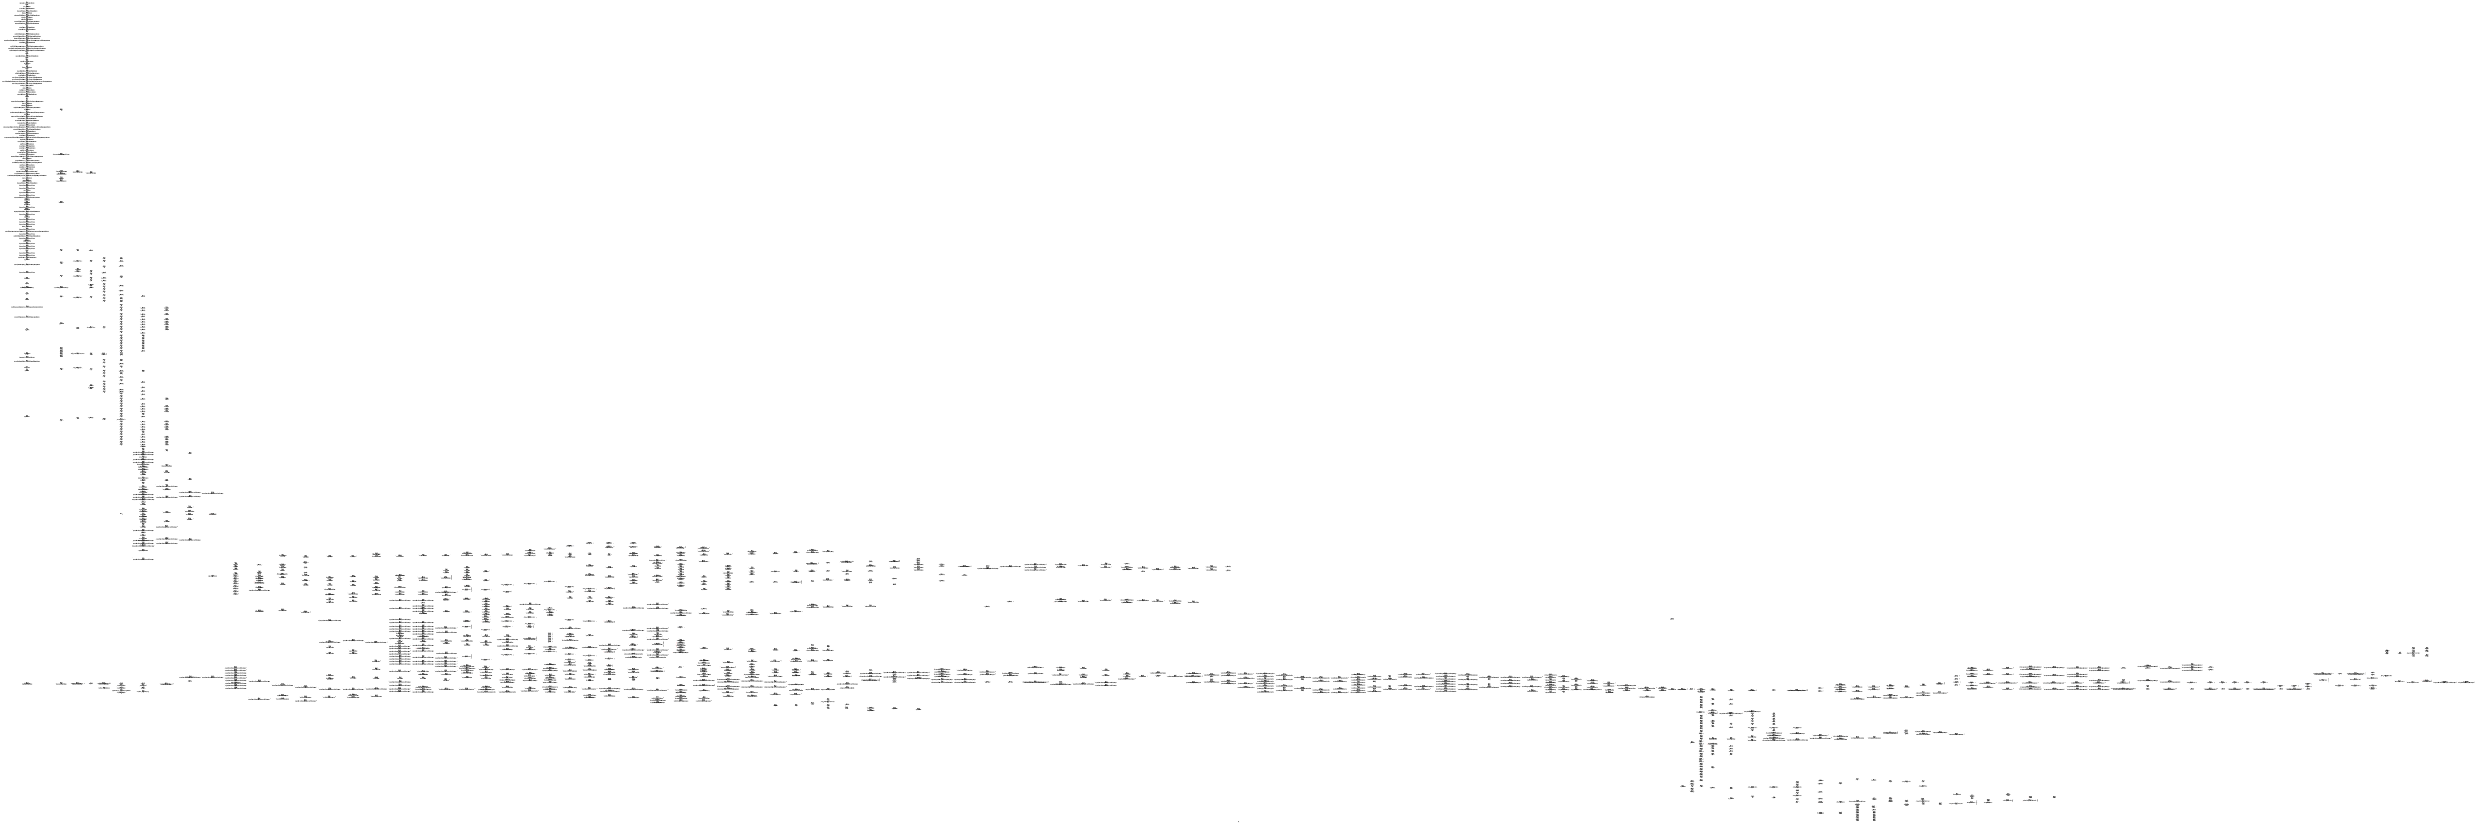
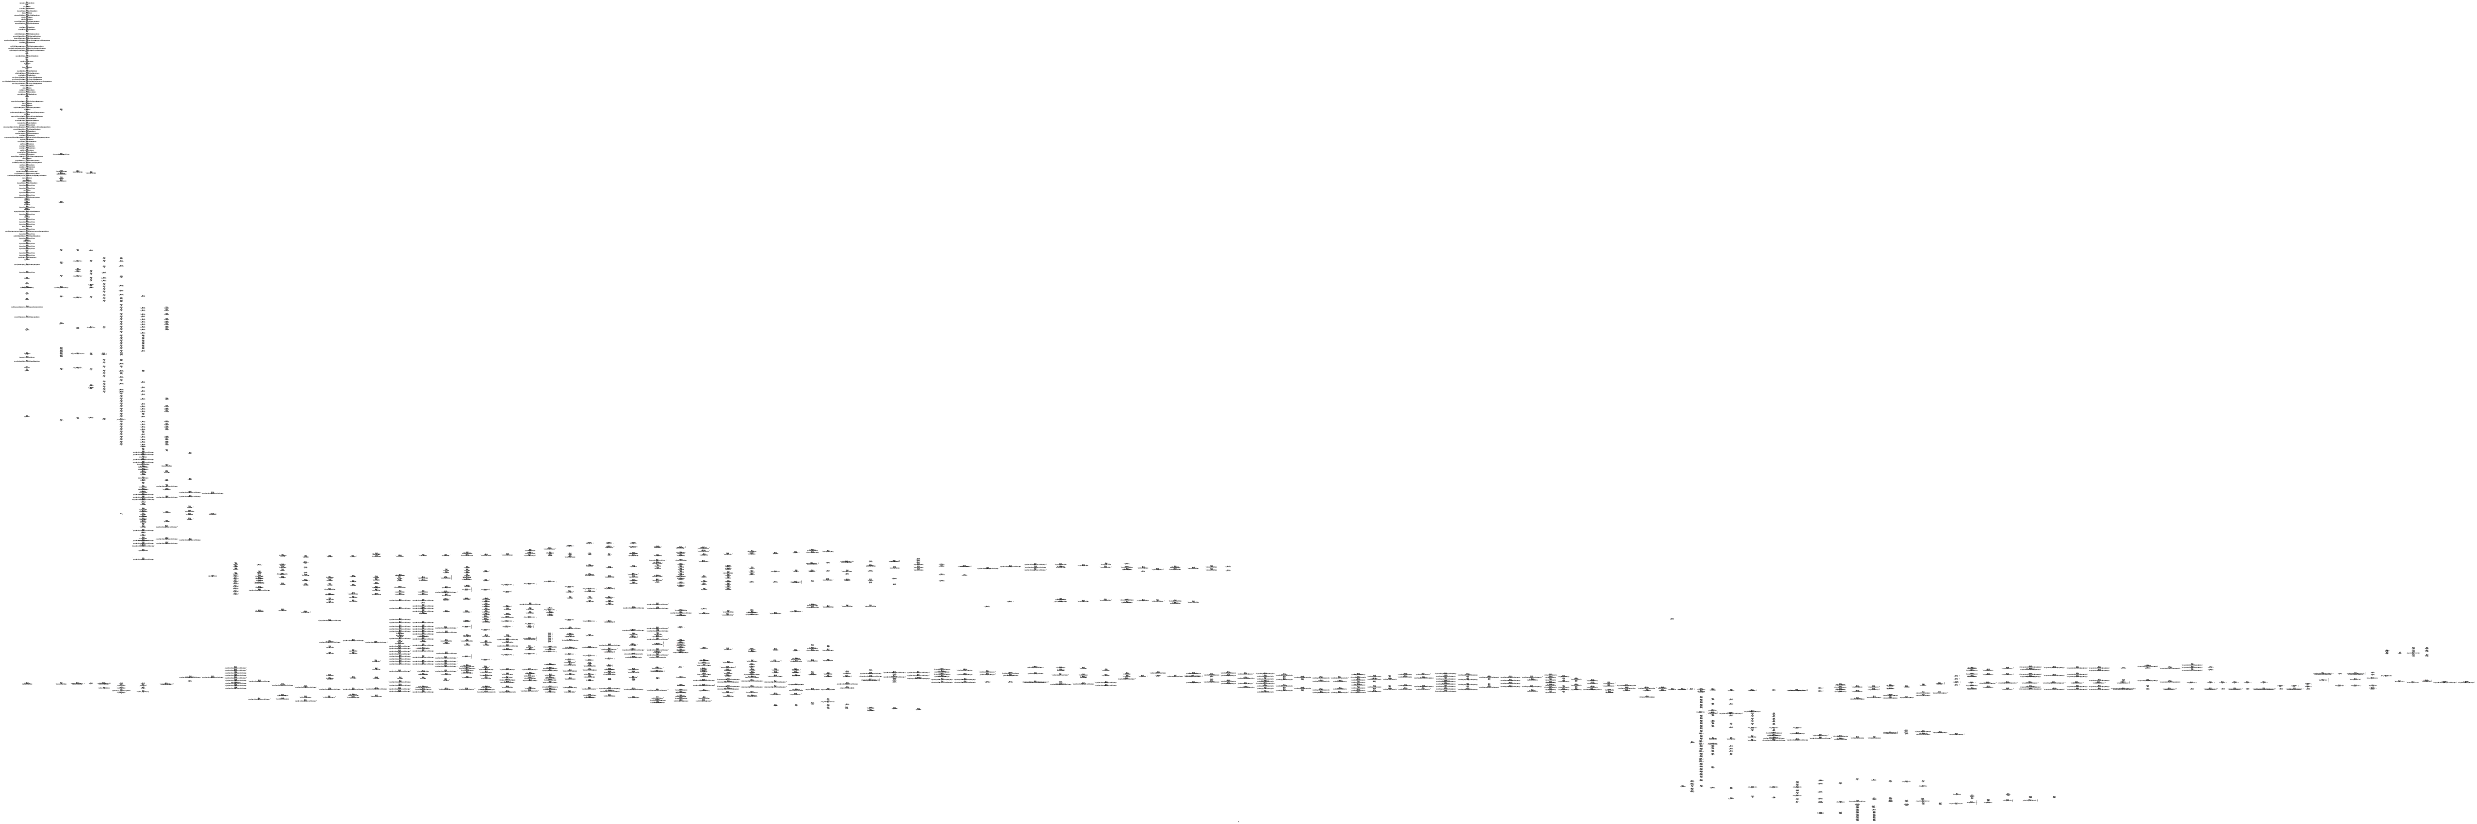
node "NodeID: 2420": removed
